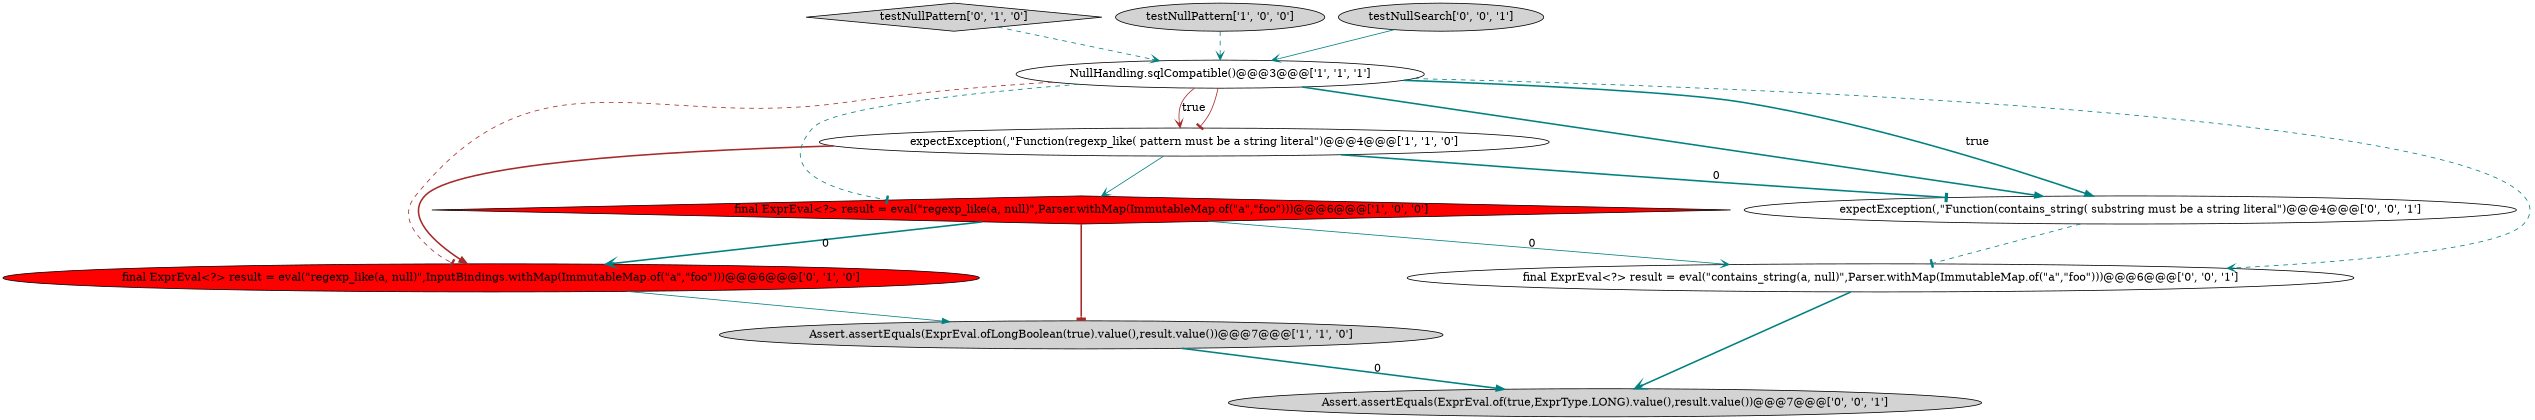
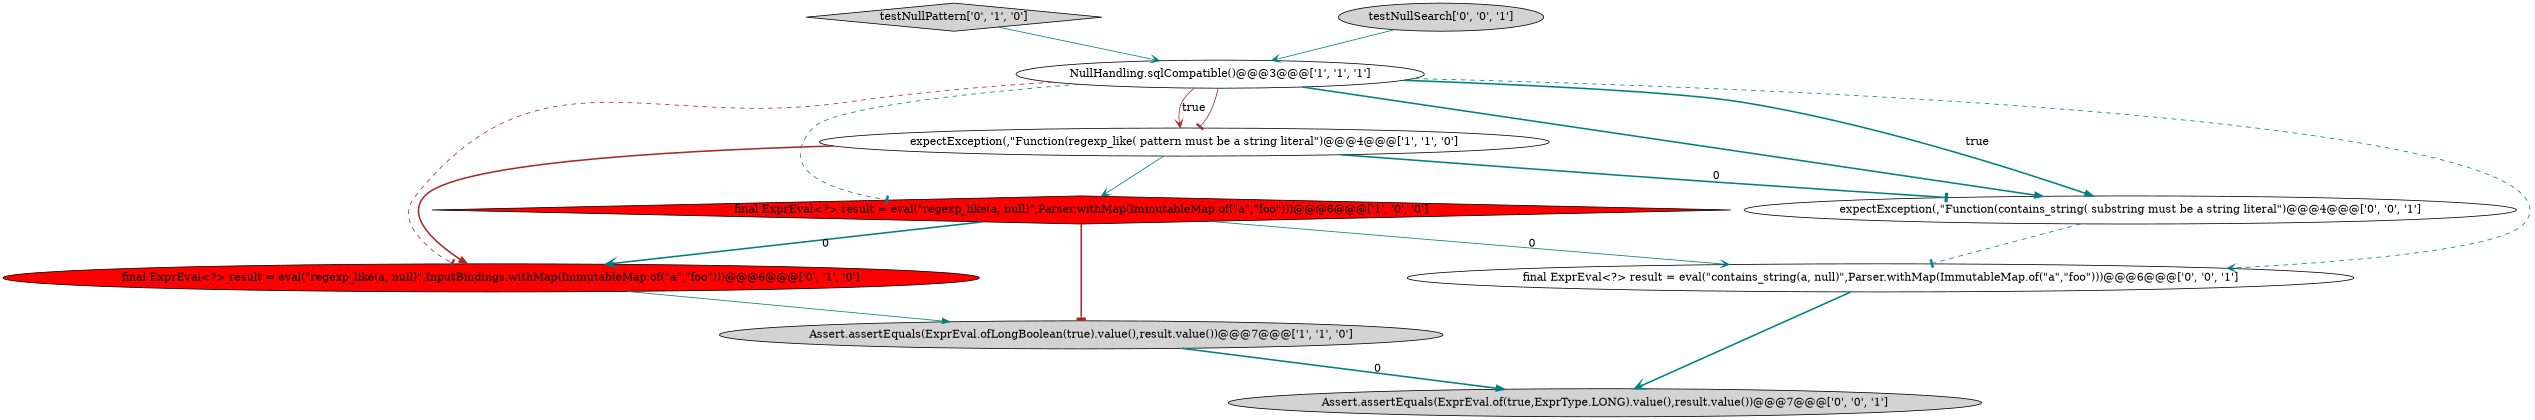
node "testNullPattern['1', '0', '0']": removed
edge "testNullPattern['0', '1', '0']" -> "NullHandling.sqlCompatible()@@@3@@@['1', '1', '1']": style dashed -> solid
